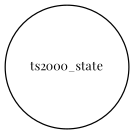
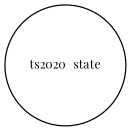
node "ts2000_state": label "ts2000_state" -> "ts2020_state"
